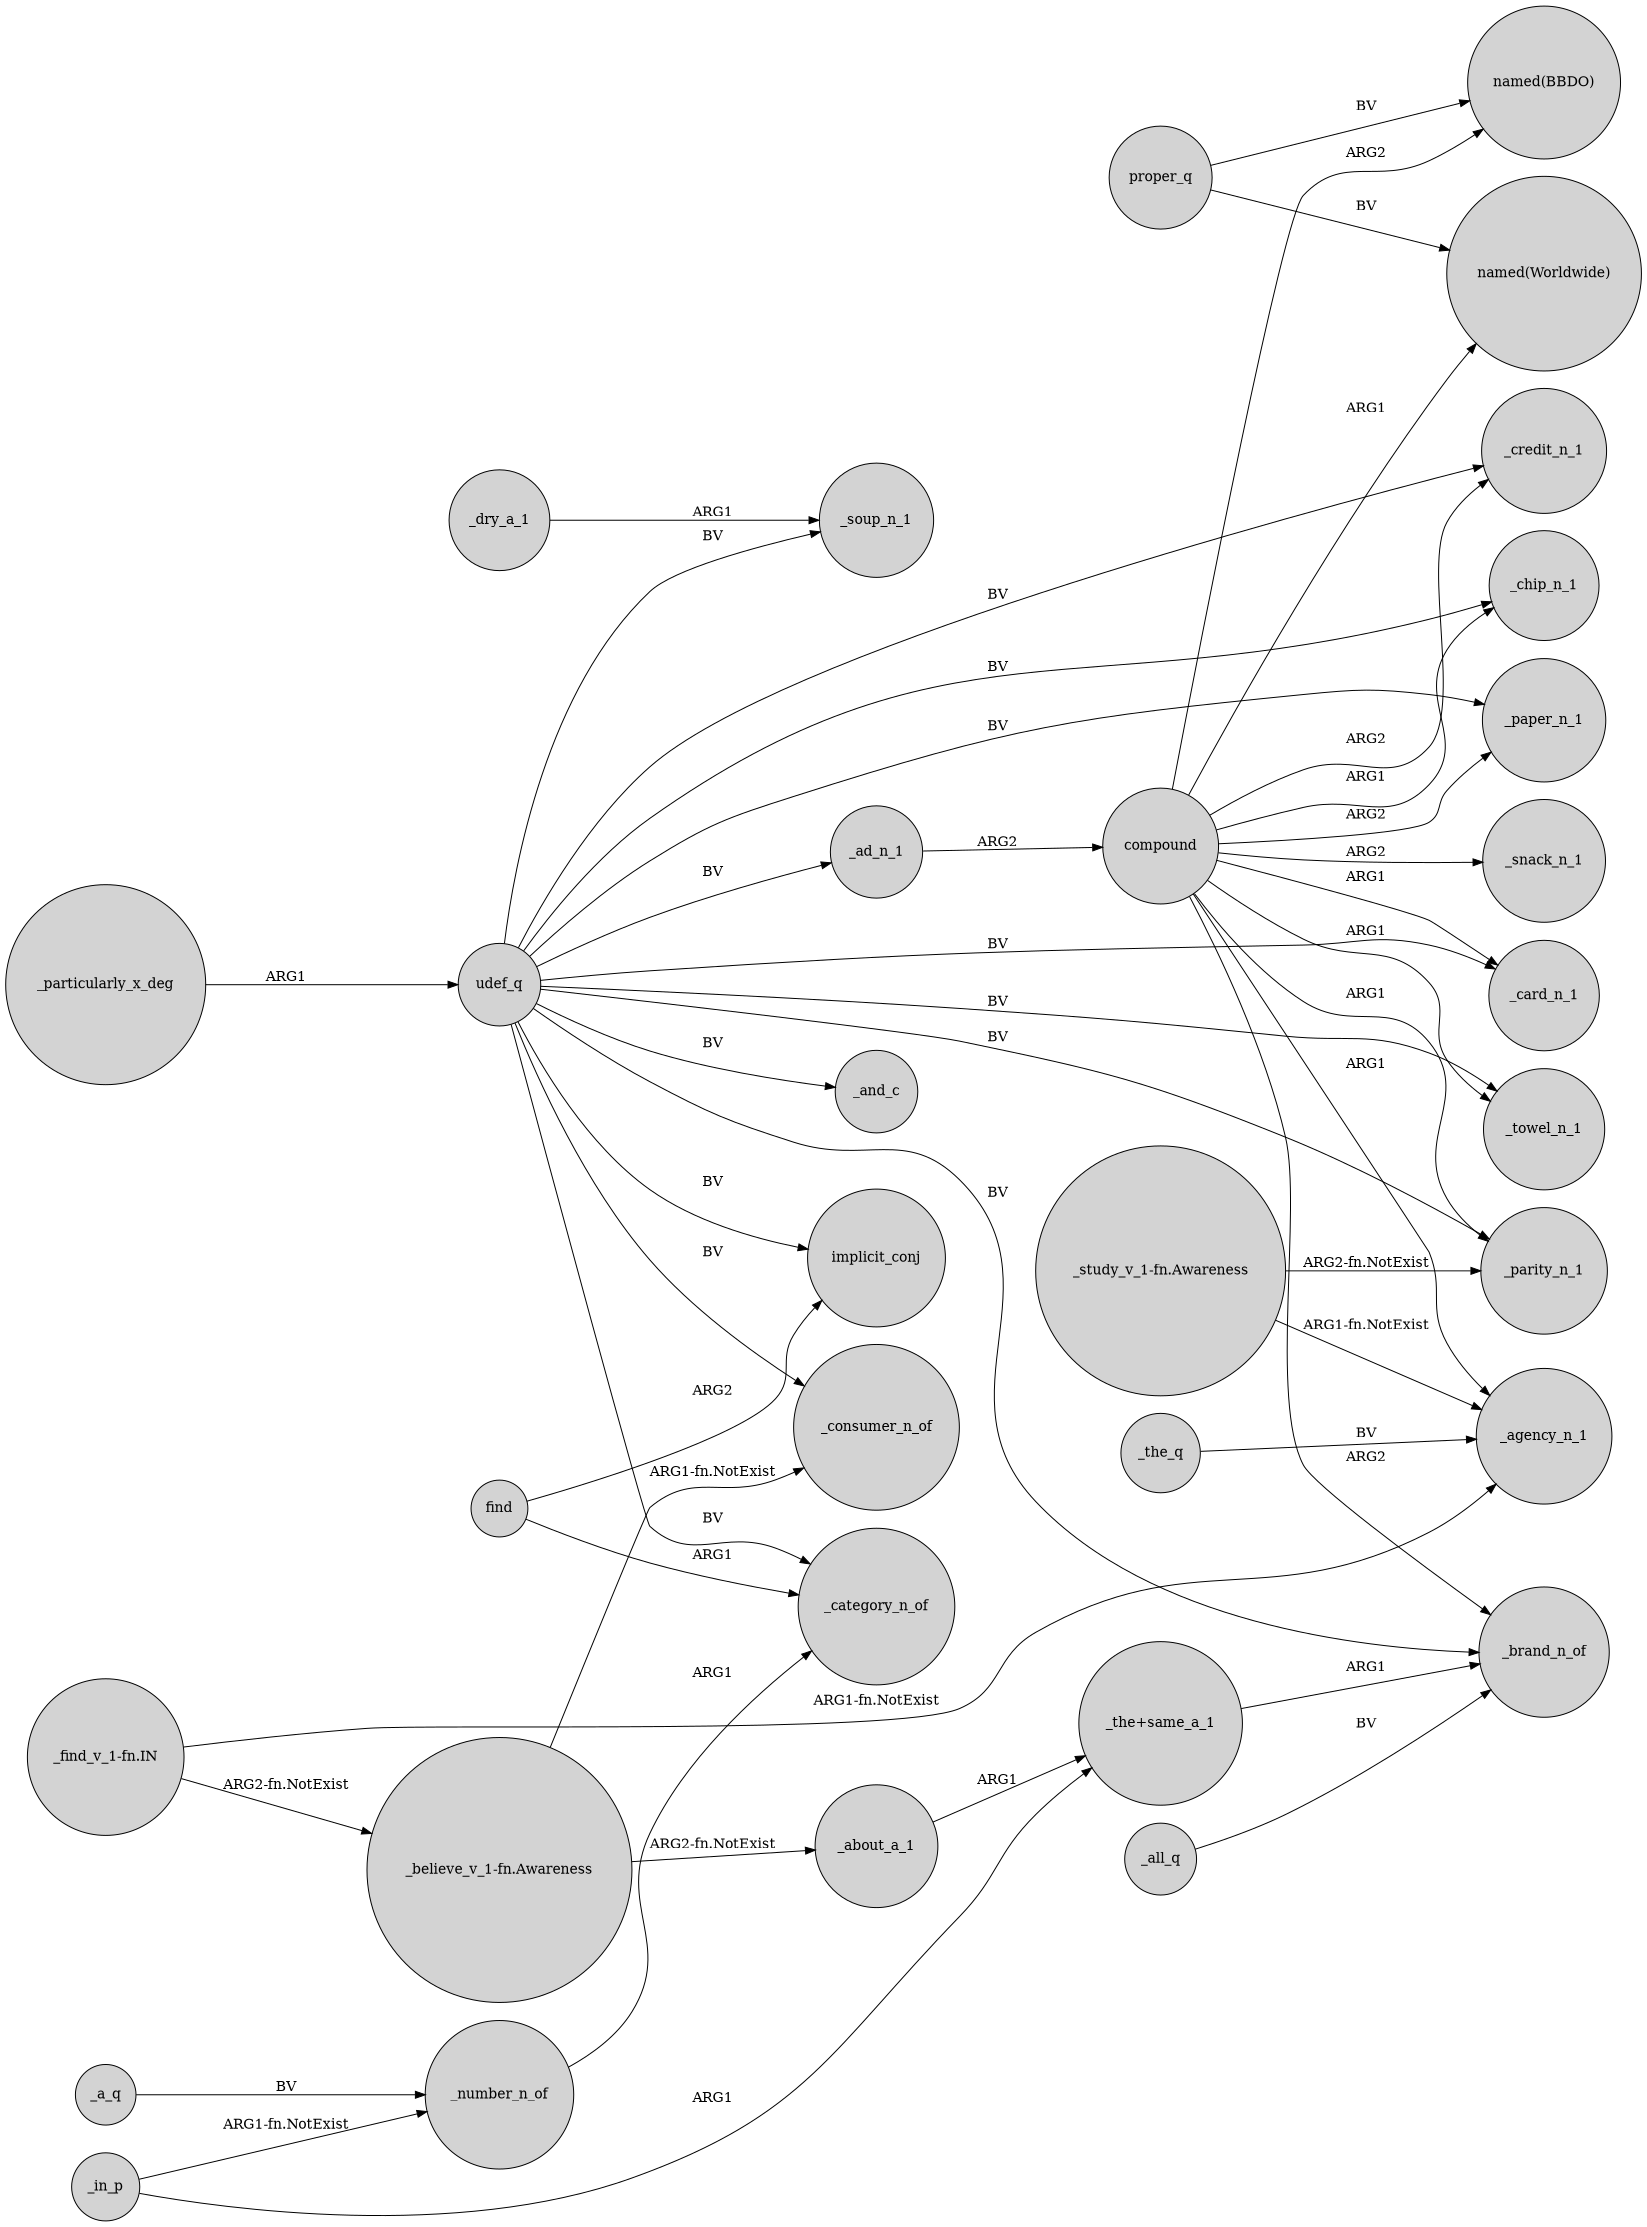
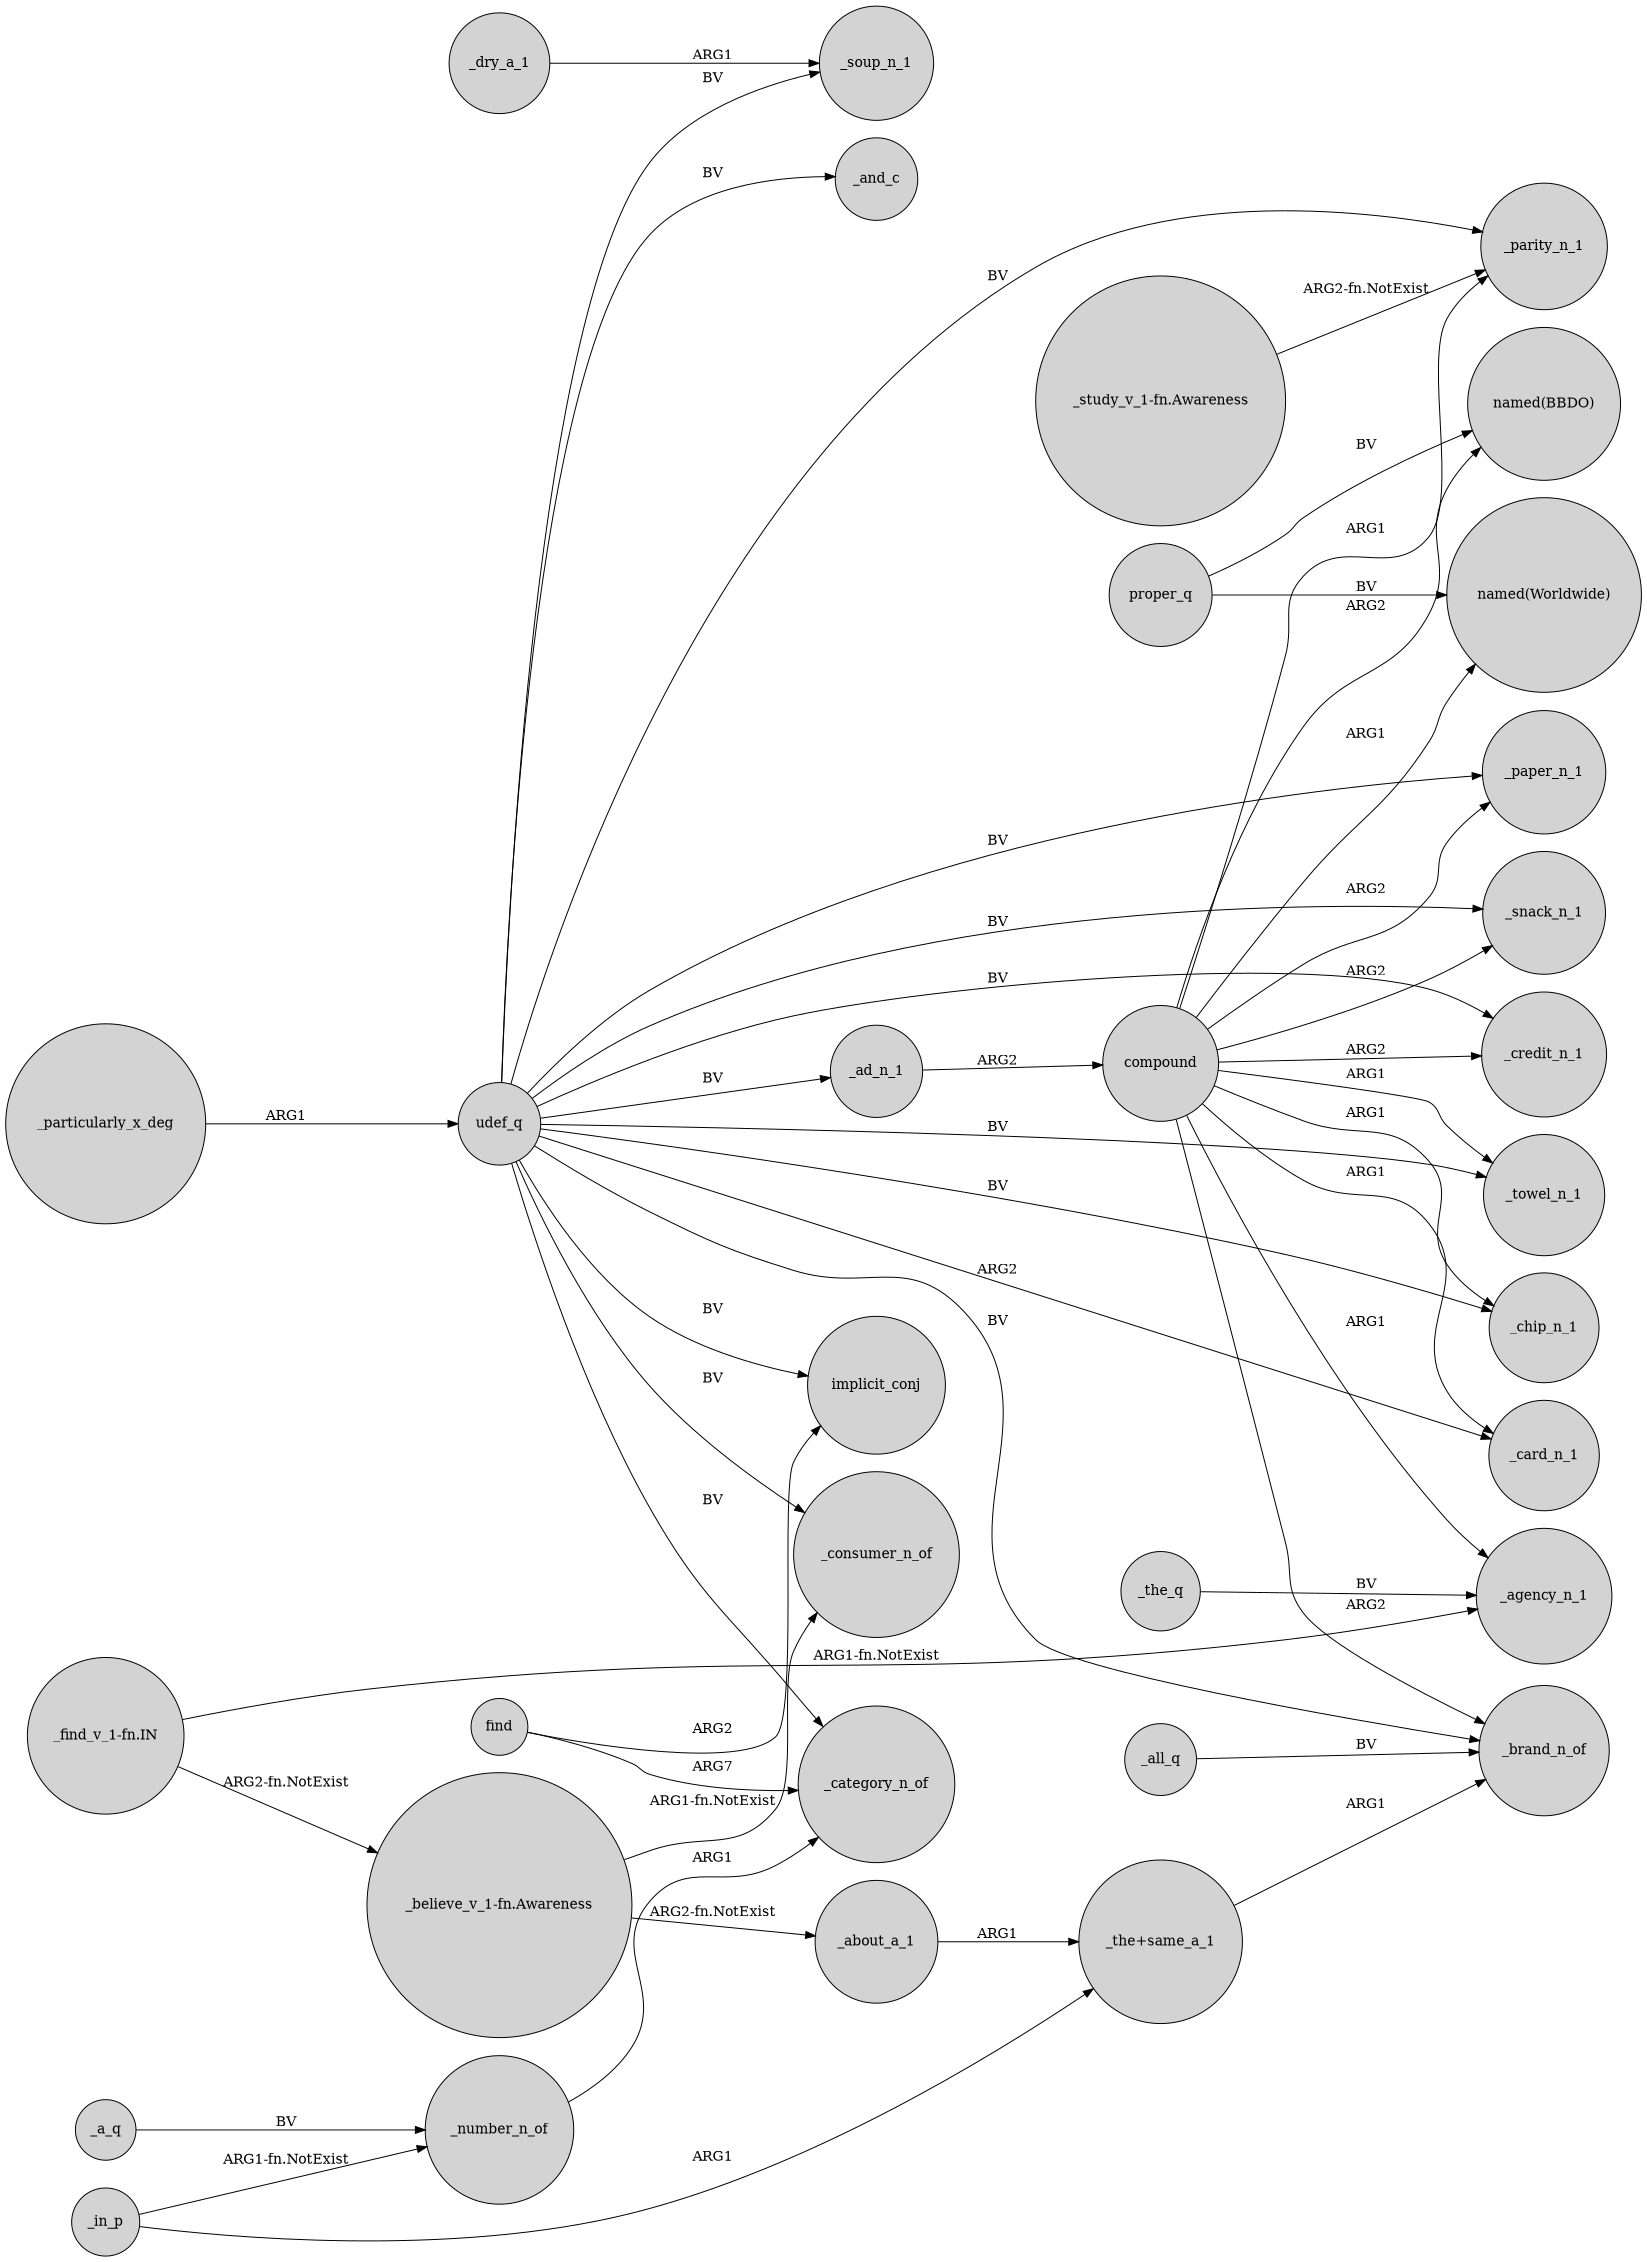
edge "udef_q" -> "_snack_n_1": added, label "BV"
edge "udef_q" -> "_card_n_1": label "BV" -> "ARG2"
edge "_study_v_1-fn.Awareness" -> "_agency_n_1": removed, label "ARG1-fn.NotExist"
edge "find" -> "_category_n_of": label "ARG1" -> "ARG7"
